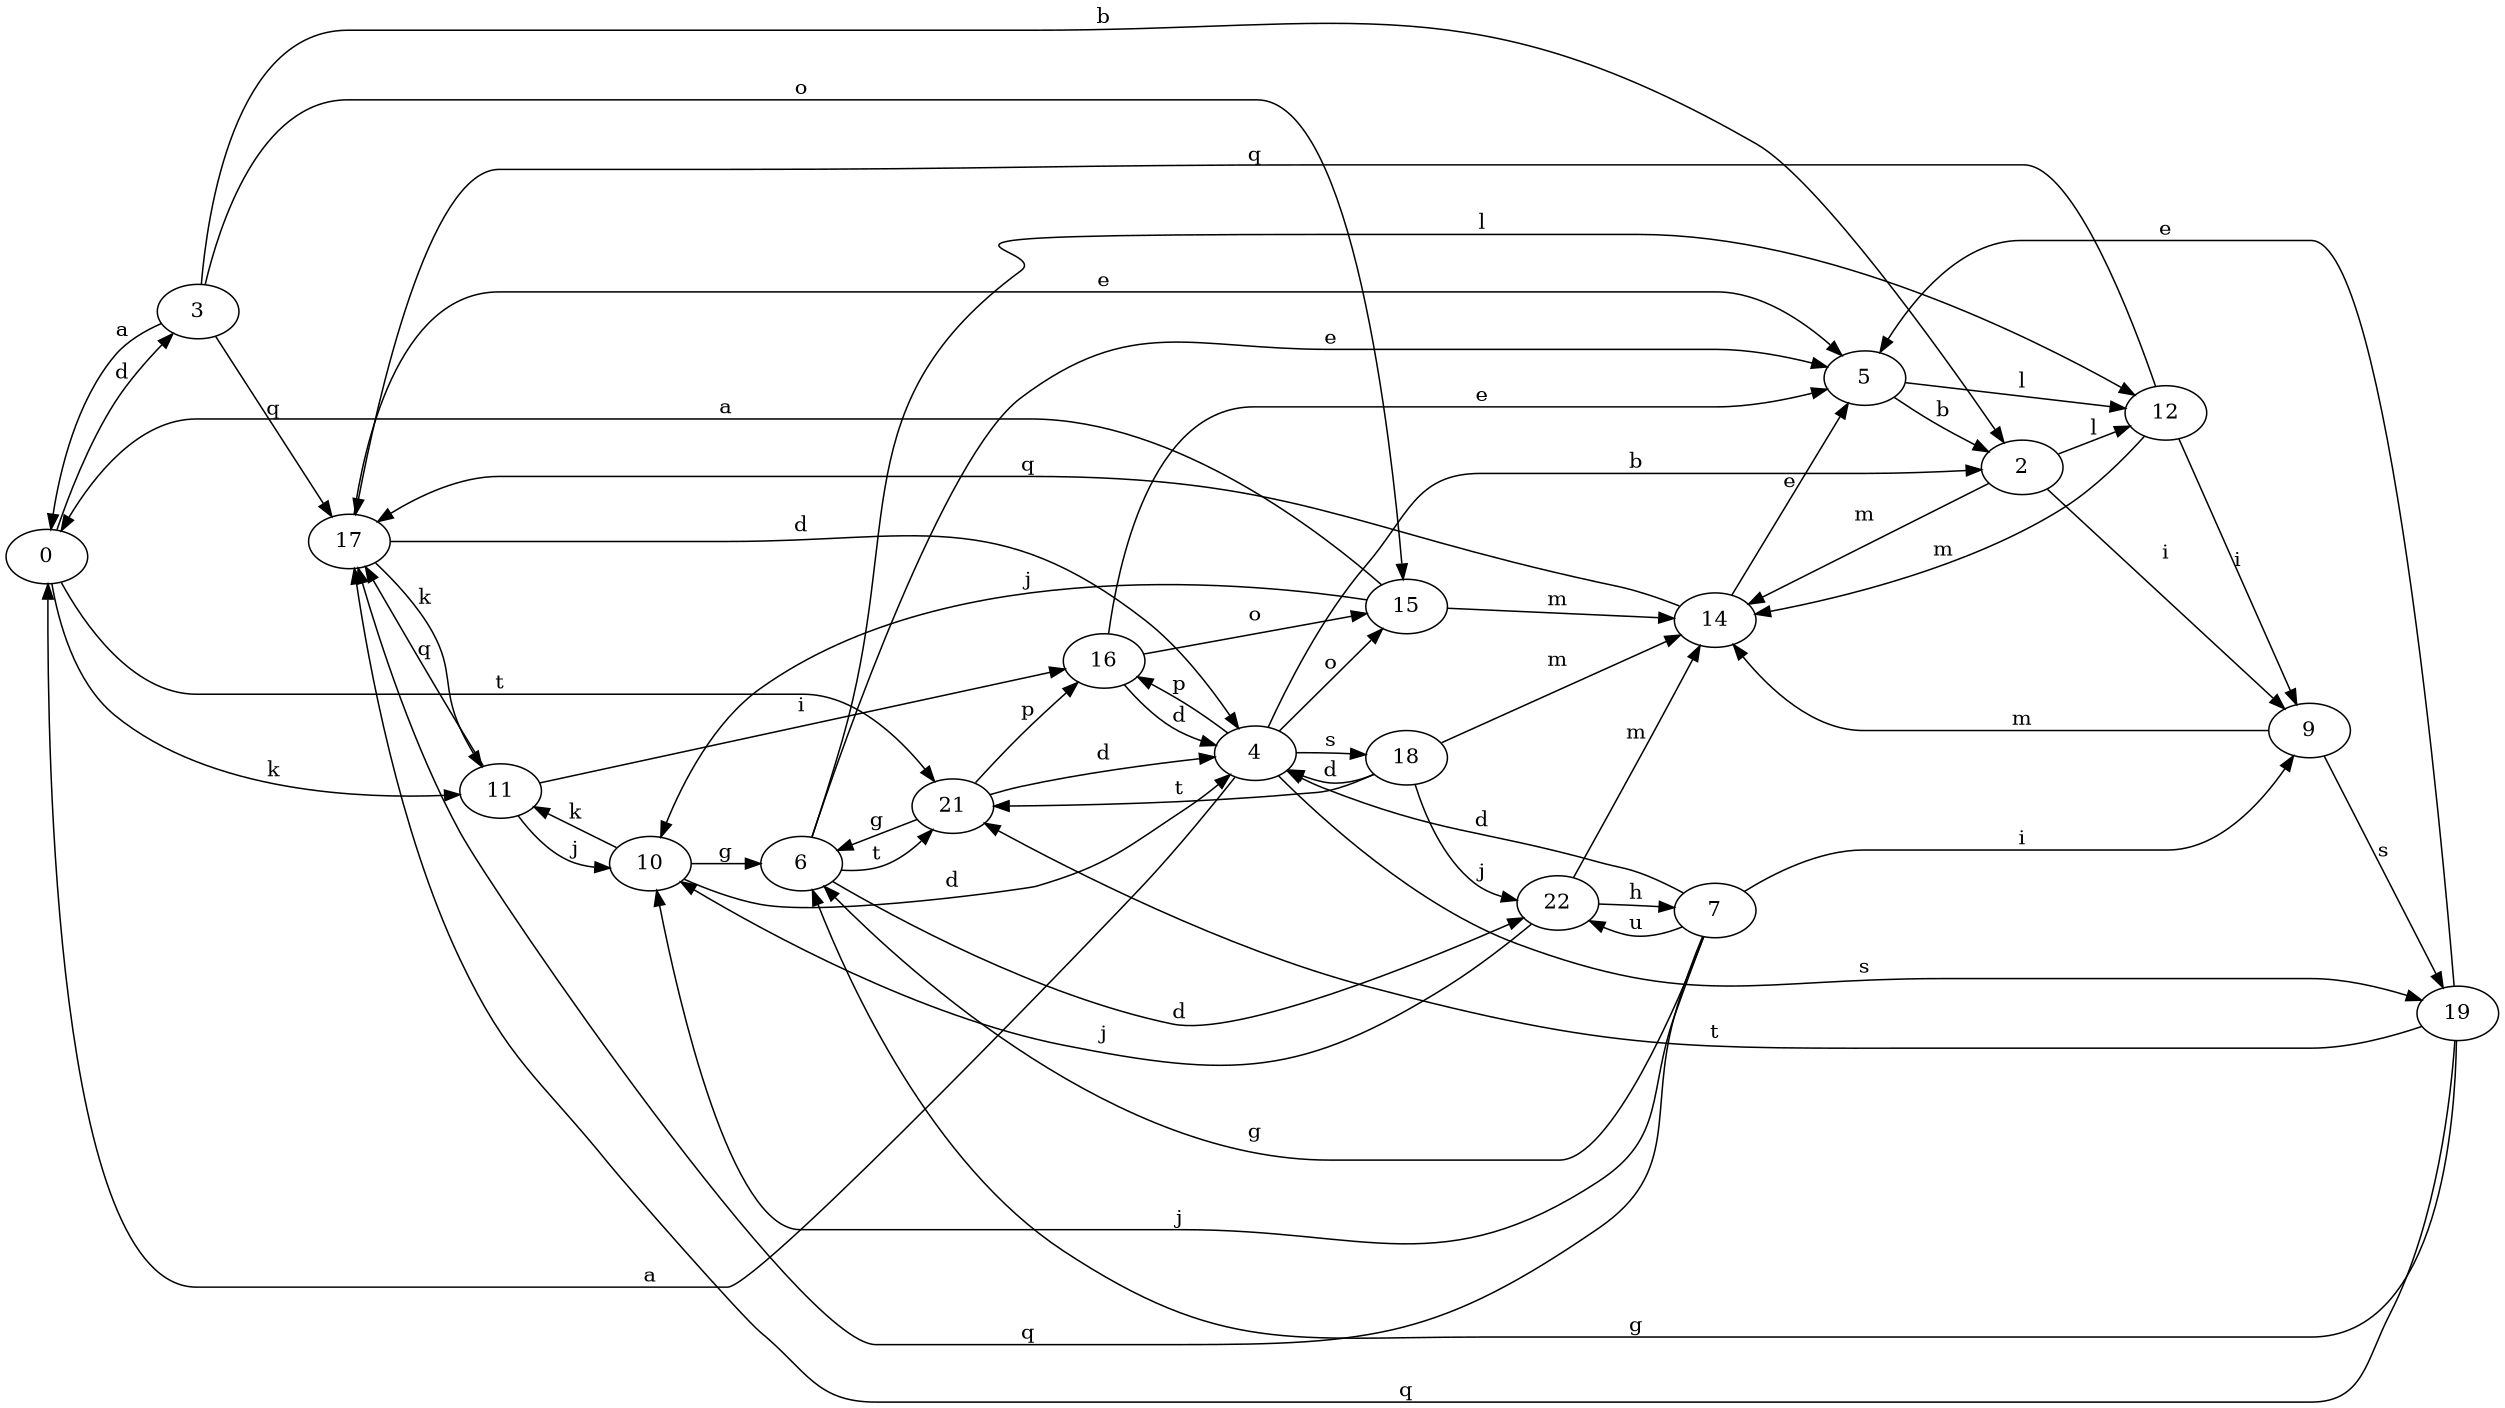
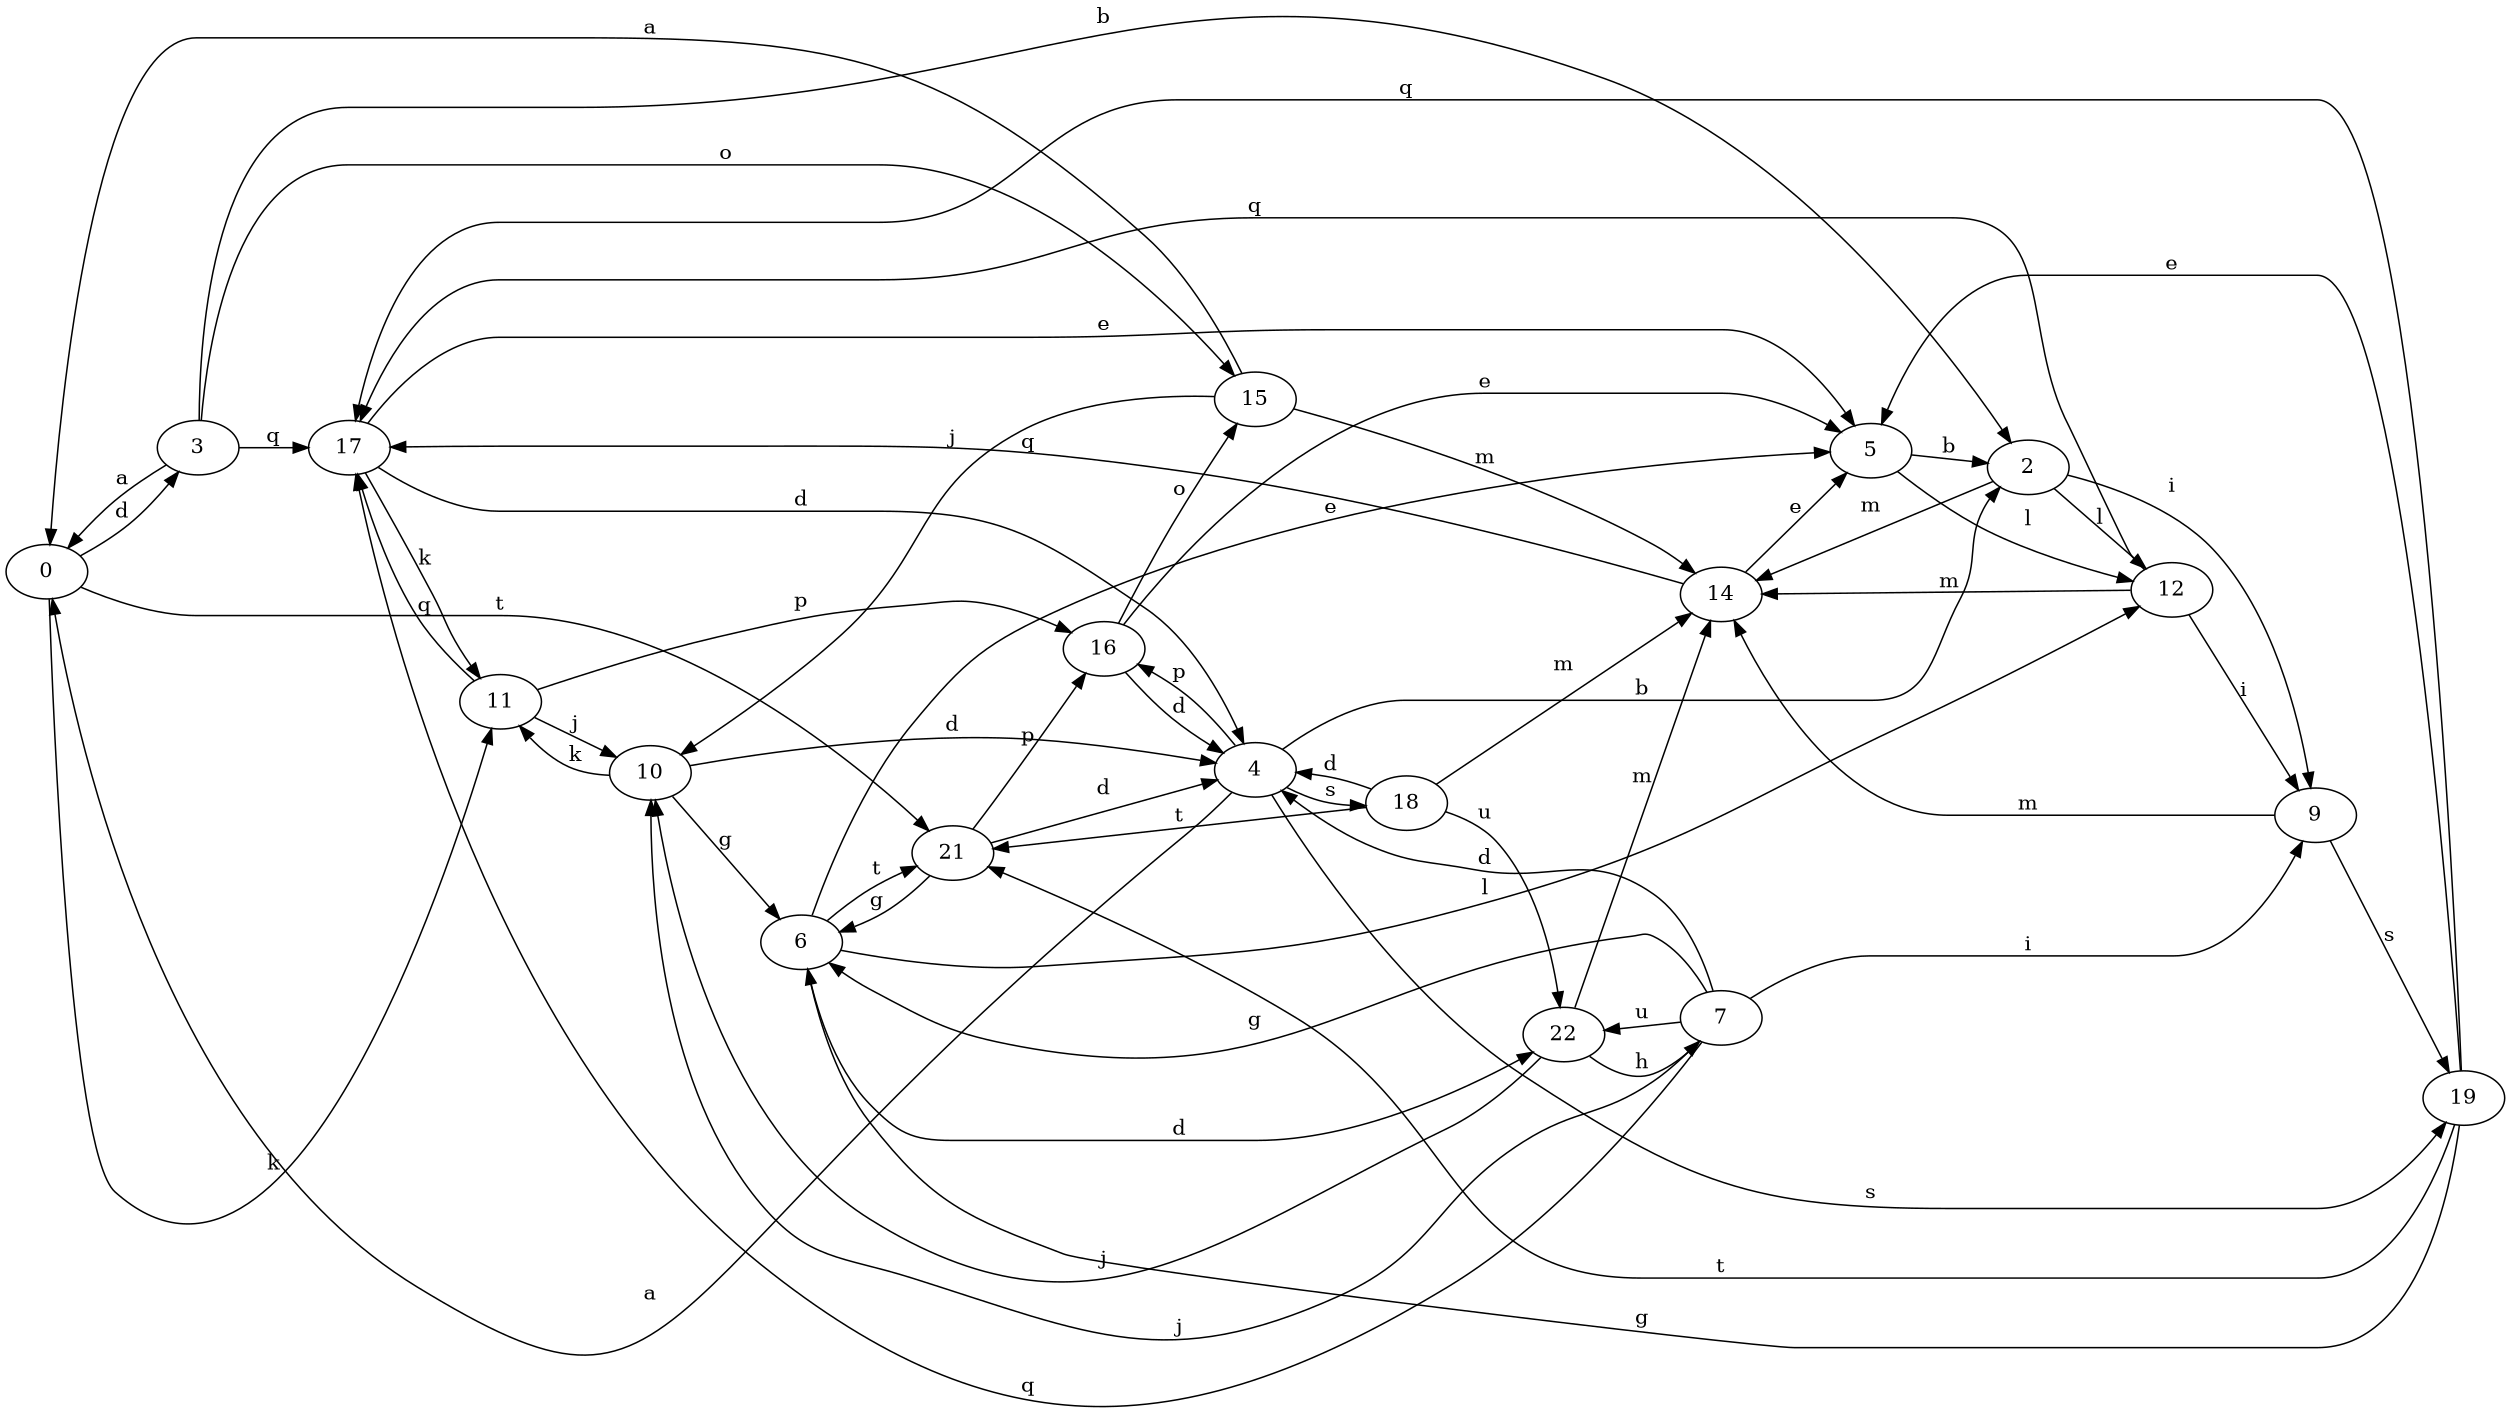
edge "4" -> "15": removed, label "o"
edge "11" -> "16": label "i" -> "p"
edge "18" -> "22": label "j" -> "u"
